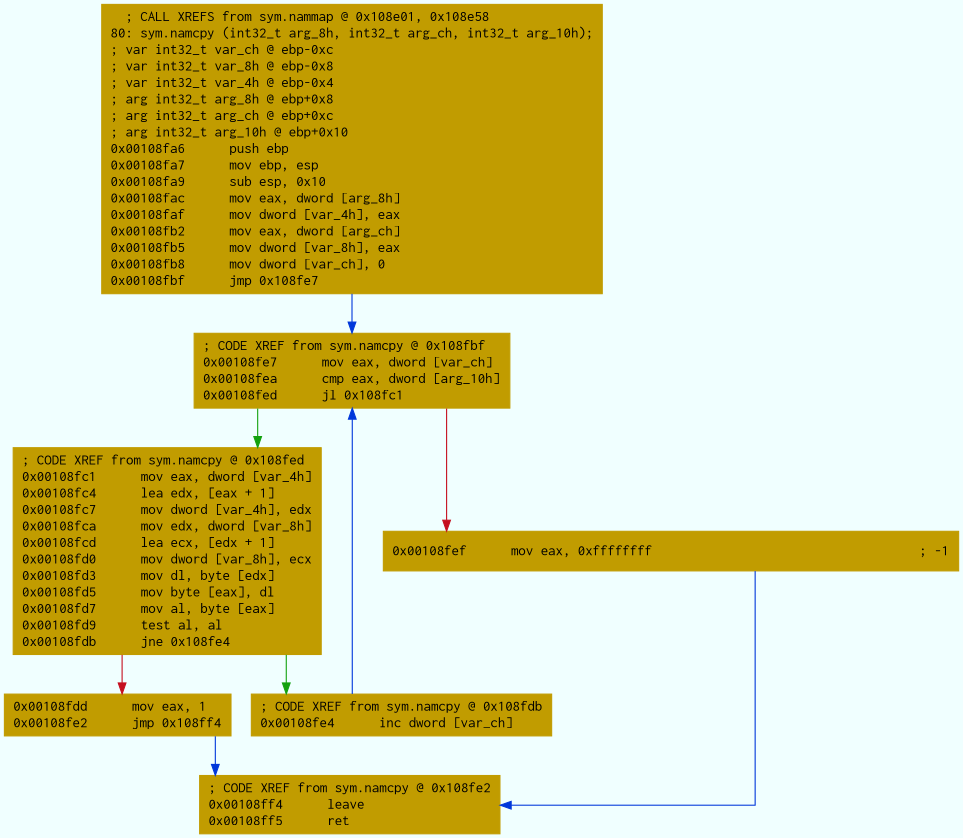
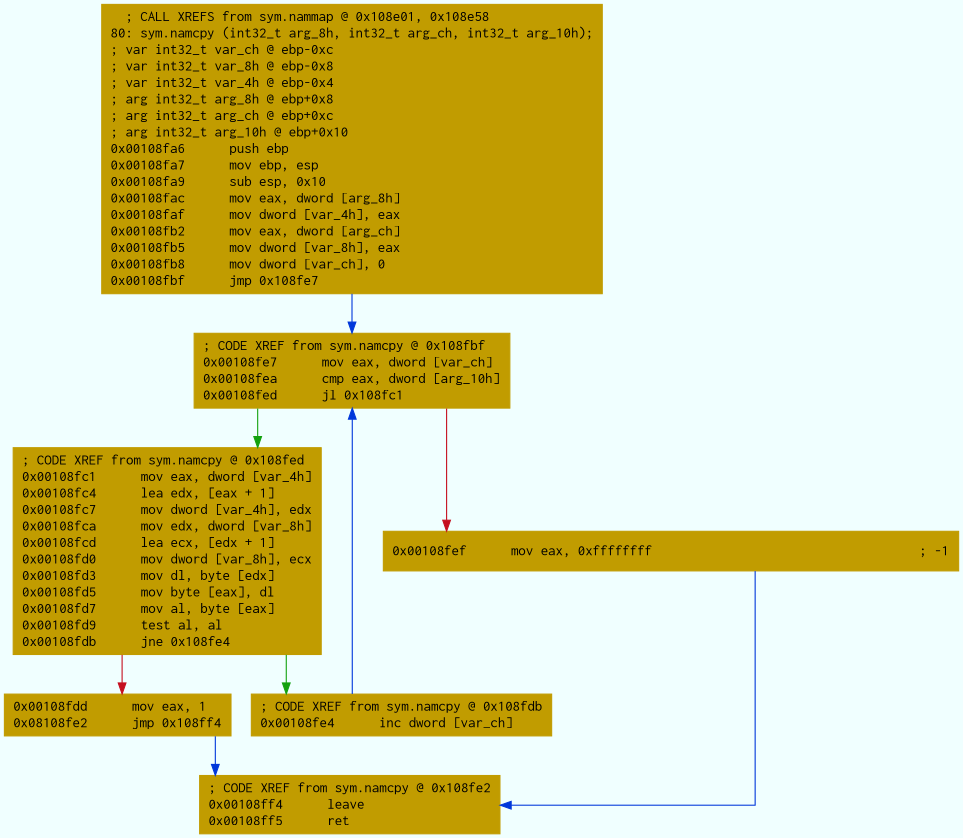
node "0x00108fdd      mov eax, 1 0x00108fe2      jmp 0x108ff4": label "0x00108fdd      mov eax, 1 0x00108fe2      jmp 0x108ff4" -> "0x00108fdd      mov eax, 1 0x08108fe2      jmp 0x108ff4"
